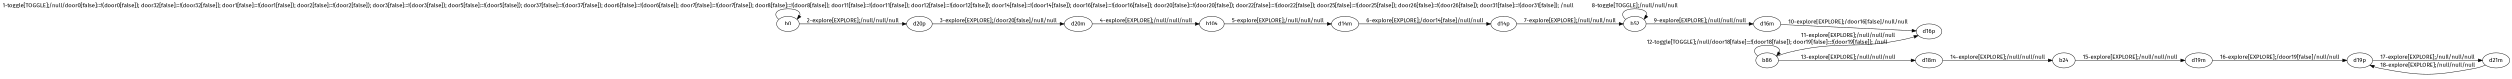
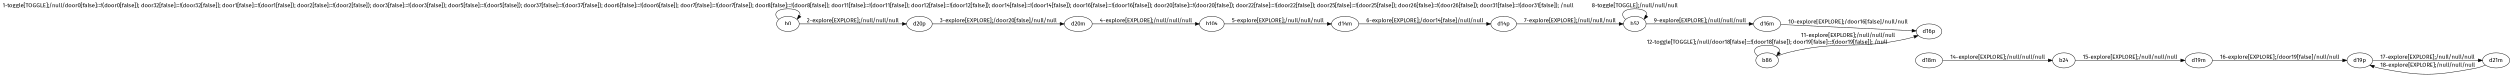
edge "b86" -> "d18m": removed, label "13-explore[EXPLORE];/null/null/null"
